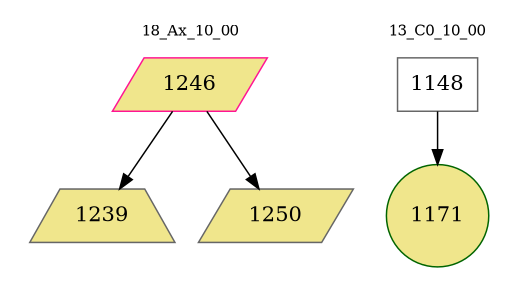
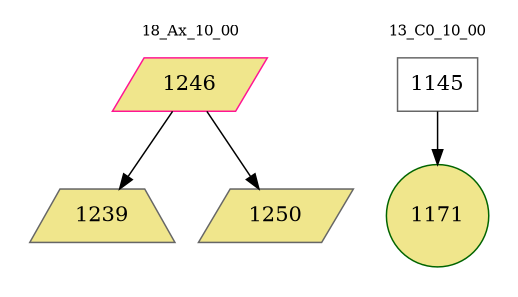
node "1148": label "1148" -> "1145"
